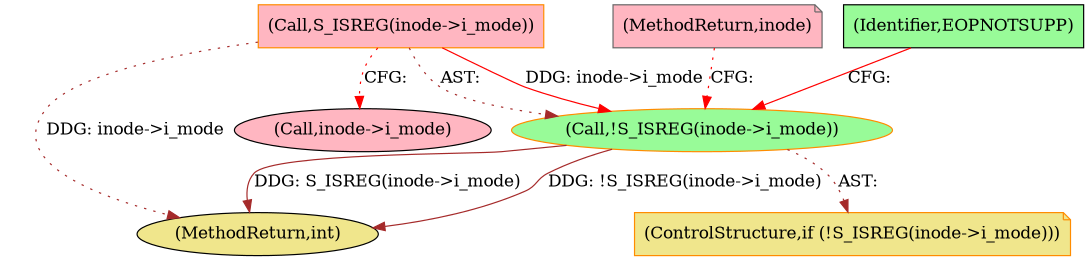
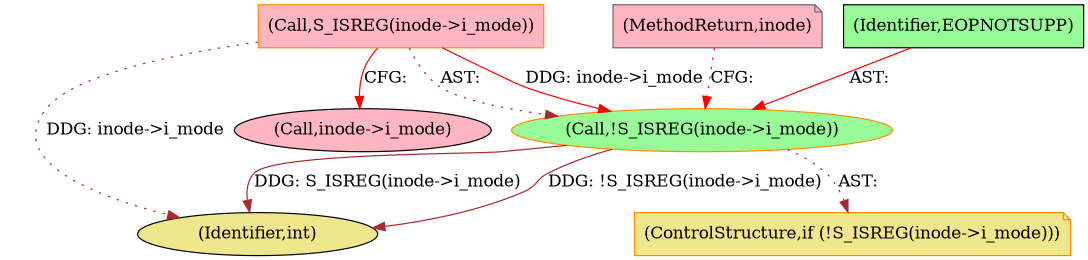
edge "(Call,S_ISREG(inode->i_mode))" -> "(Call,inode->i_mode)": style dotted -> solid
edge "(Identifier,EOPNOTSUPP)" -> "(Call,!S_ISREG(inode->i_mode))": label "CFG: " -> "AST: "
node "(MethodReturn,int)": label "(MethodReturn,int)" -> "(Identifier,int)"
